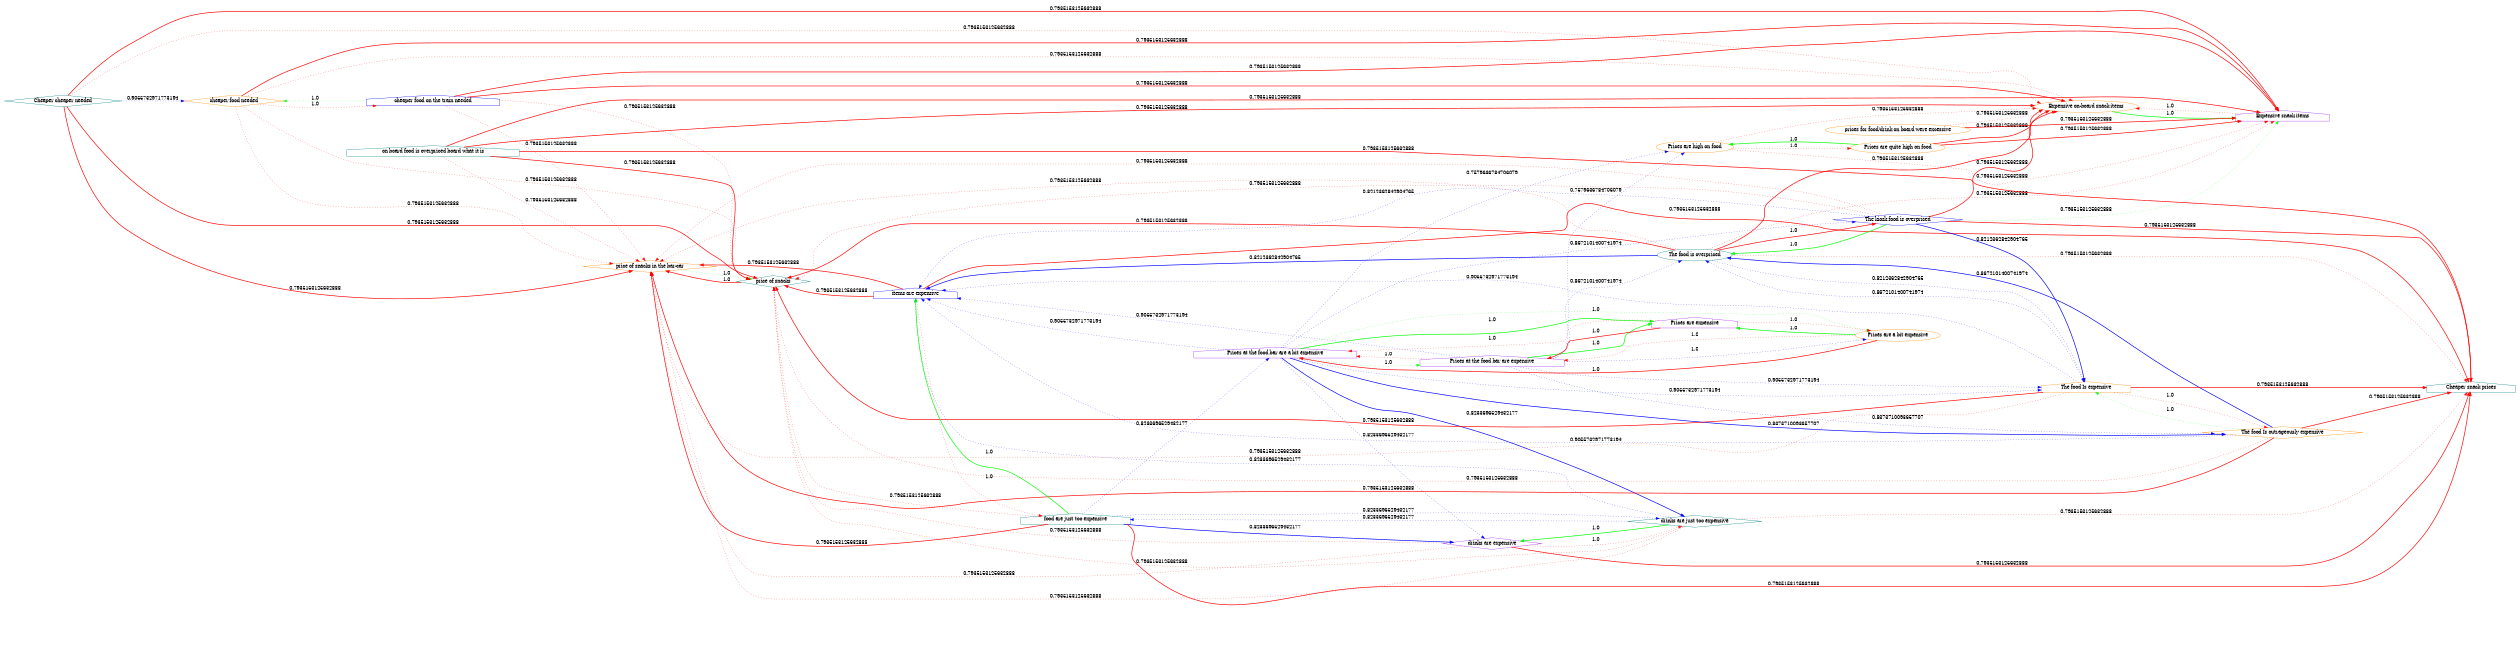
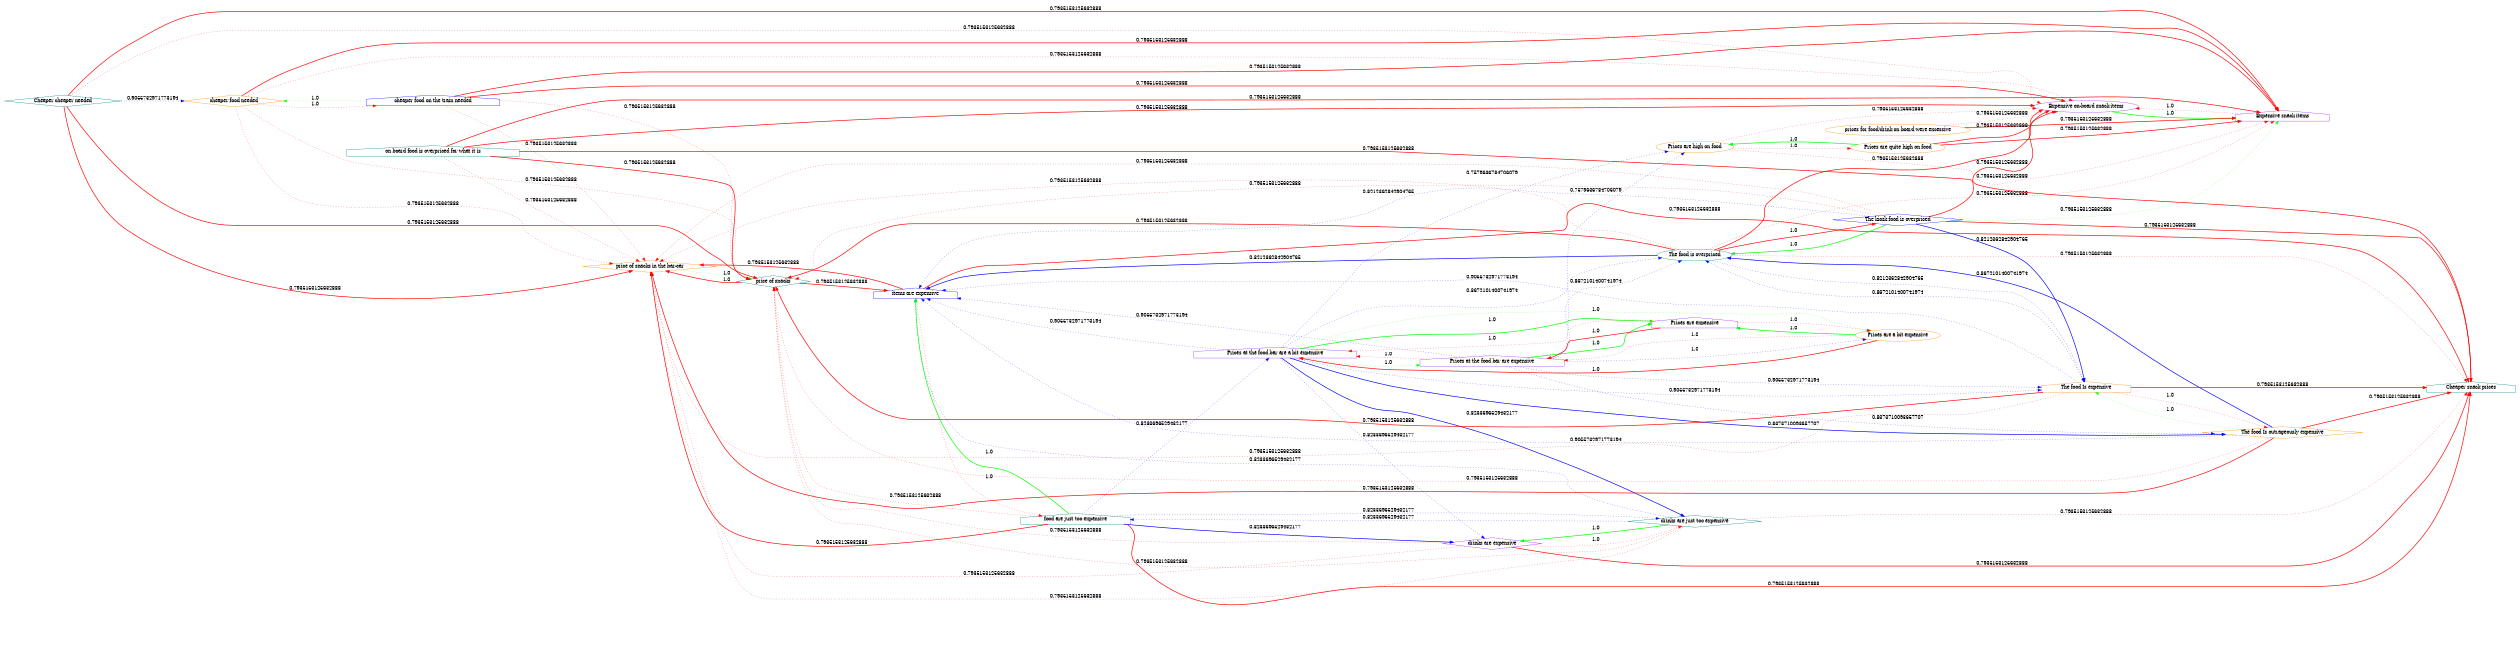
node "Expensive on-board snack items": color darkorange -> purple
node "on board food is overpriced board what it is": label "on board food is overpriced board what it is" -> "on board food is overpriced for what it is"
edge "Prices at the food bar are a bit expensive" -> "The kiosk food is overpriced": now "Prices at the food bar are a bit expensive" -> "The food is overpriced"
edge "items are expensive" -> "price of snacks": reversed
